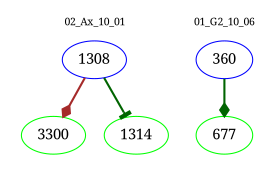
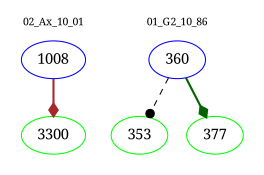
cluster "01_G2_10_06": label "01_G2_10_06" -> "01_G2_10_86"
node "1308": label "1308" -> "1008"
node "1314": removed
node "353": added
node "677": label "677" -> "377"
